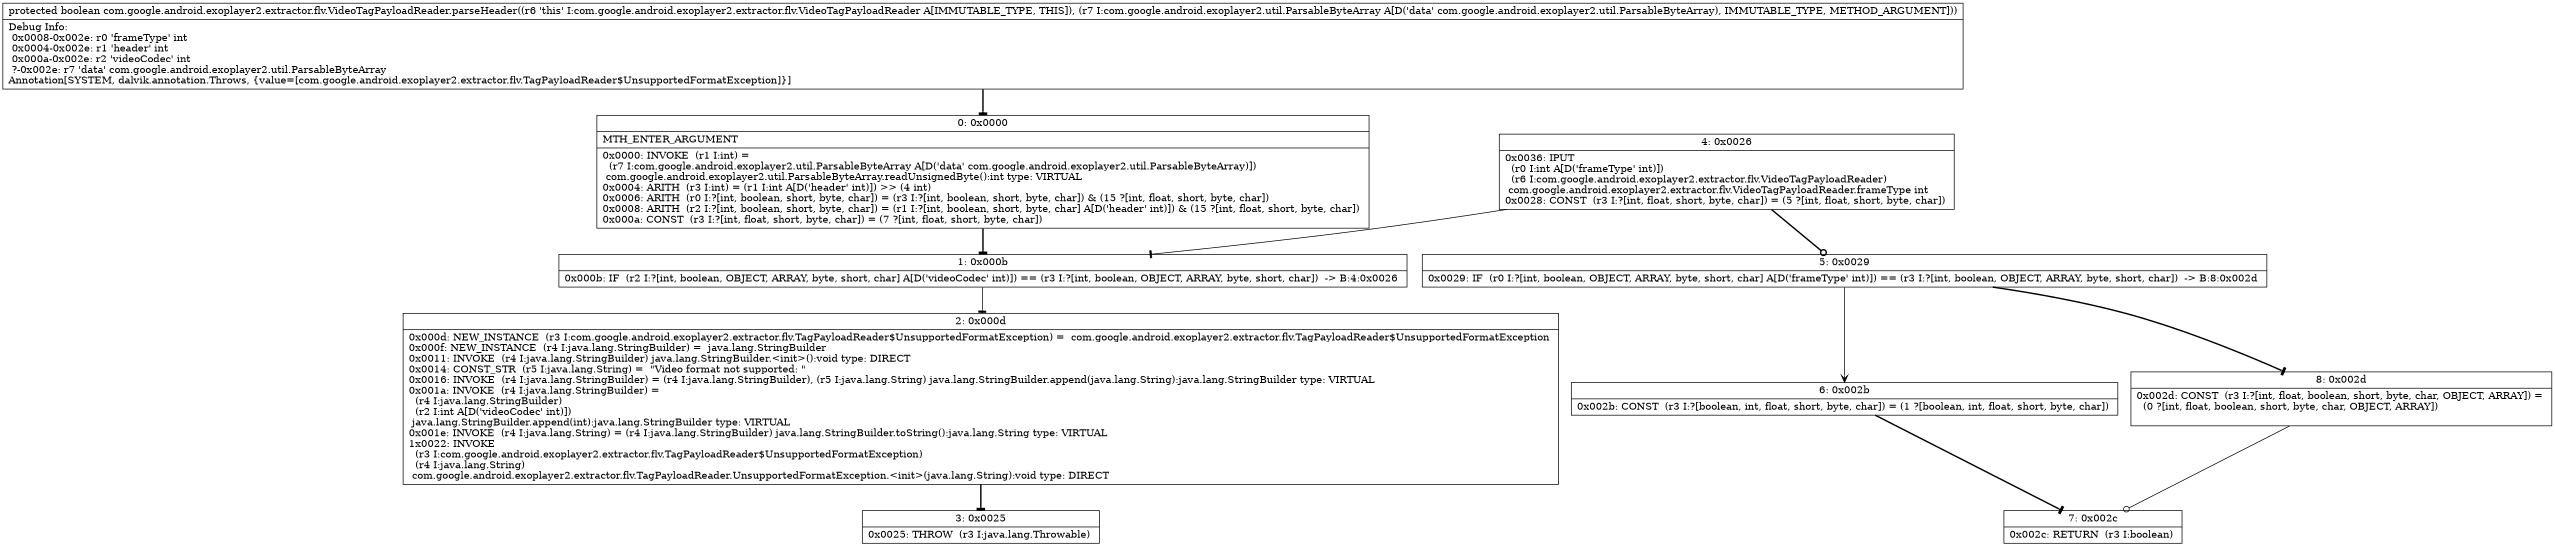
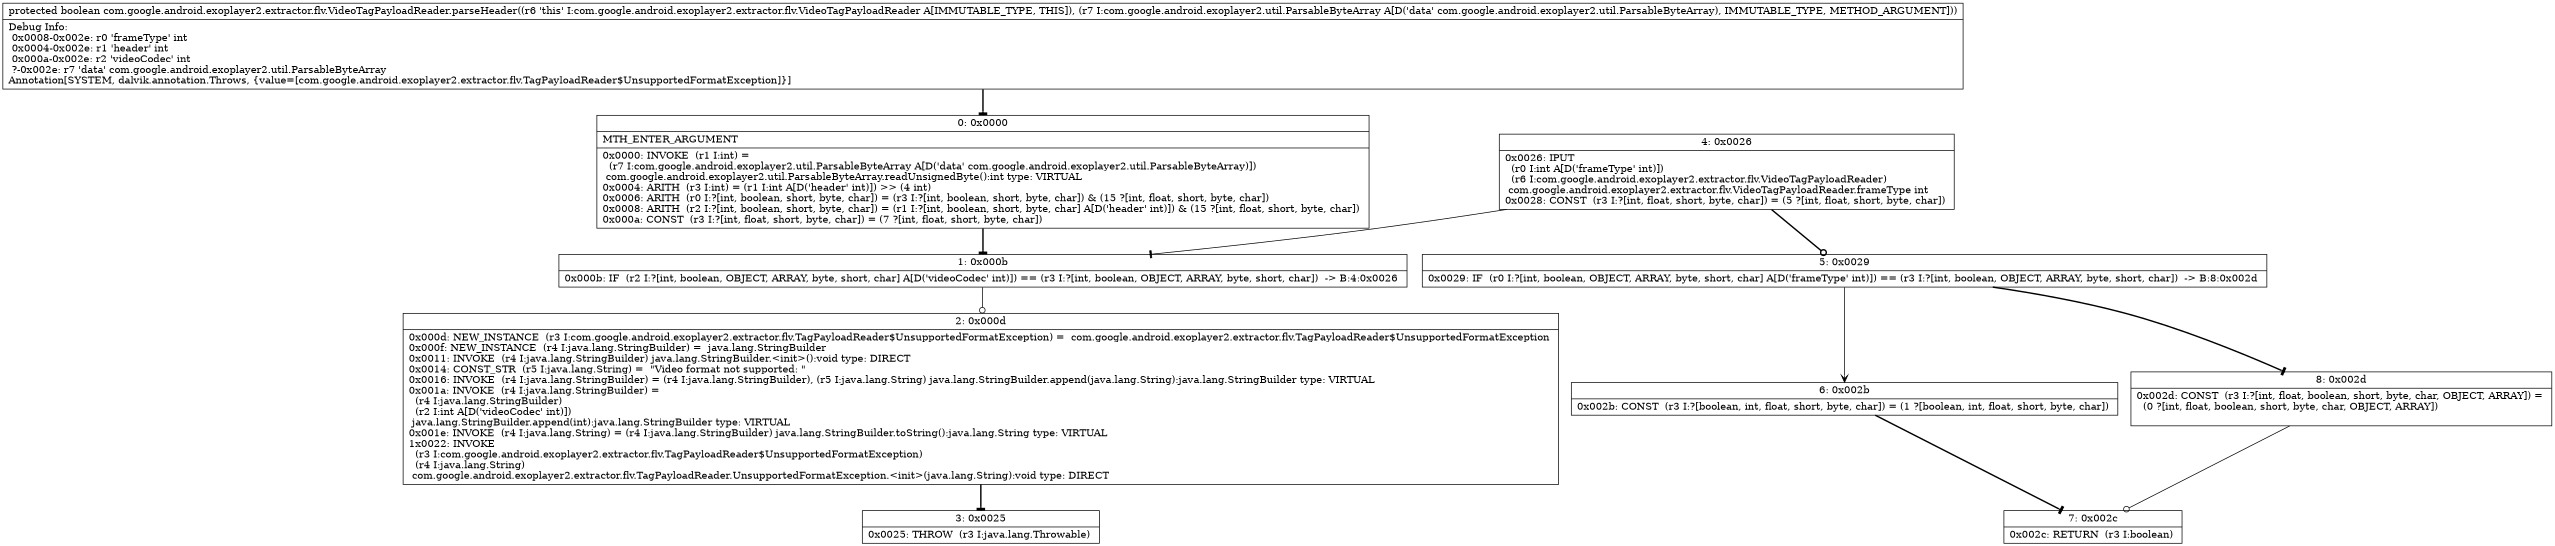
node "4: 0x0026": text "0x0036: IPUT" -> "0x0026: IPUT"
edge "1: 0x000b" -> "2: 0x000d": arrowhead tee -> odot
